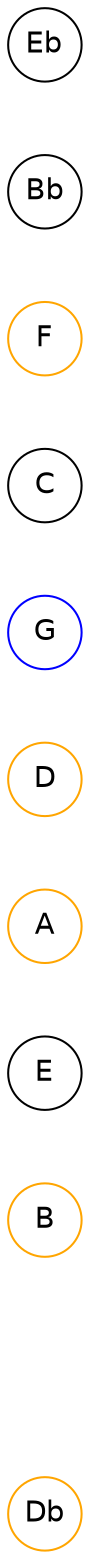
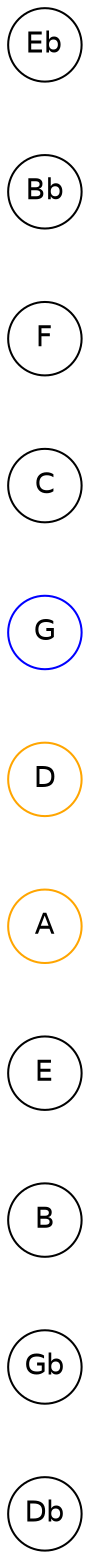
node "F": color orange -> black
node "B": color orange -> black
node "Gb": added
node "Db": color orange -> black
